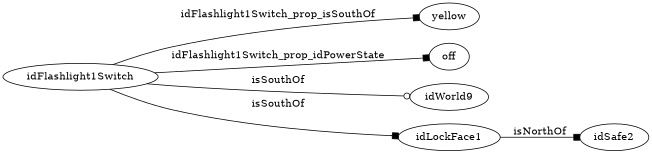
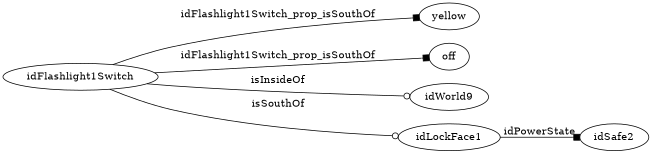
edge "idFlashlight1Switch" -> "off": label "idFlashlight1Switch_prop_idPowerState" -> "idFlashlight1Switch_prop_isSouthOf"
edge "idFlashlight1Switch" -> "idWorld9": label "isSouthOf" -> "isInsideOf"
edge "idFlashlight1Switch" -> "idLockFace1": arrowhead box -> odot
edge "idLockFace1" -> "idSafe2": label "isNorthOf" -> "idPowerState"
